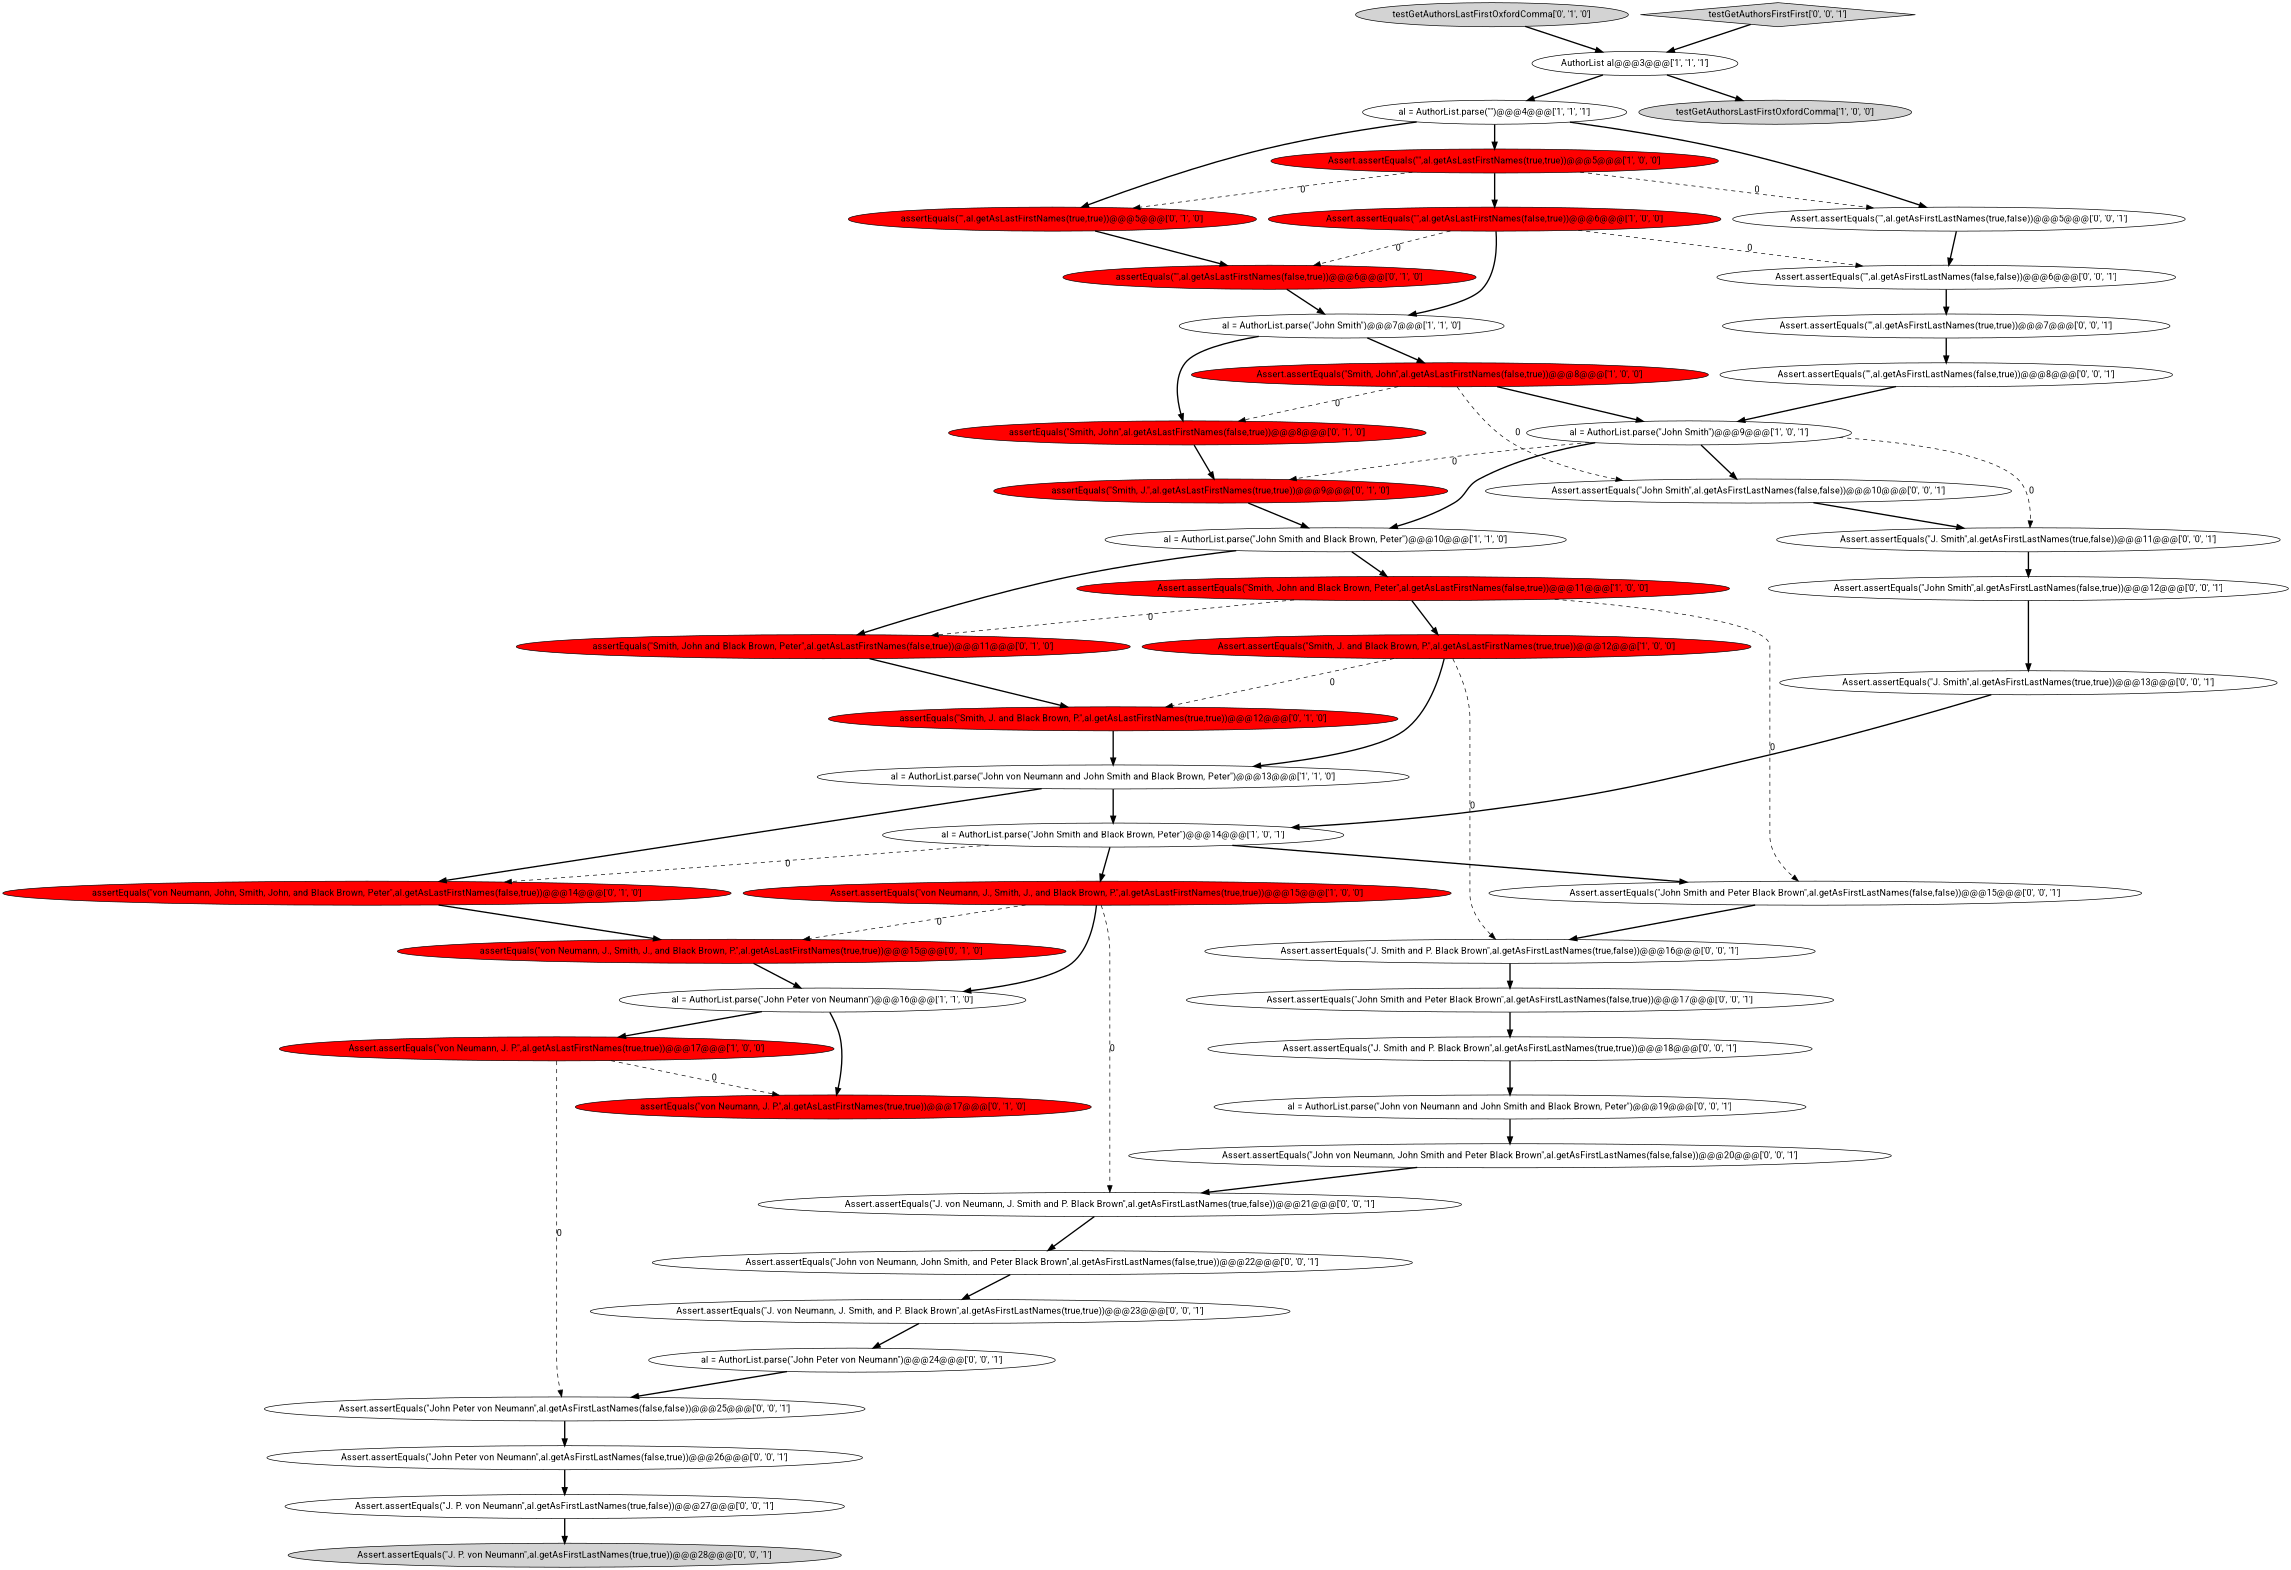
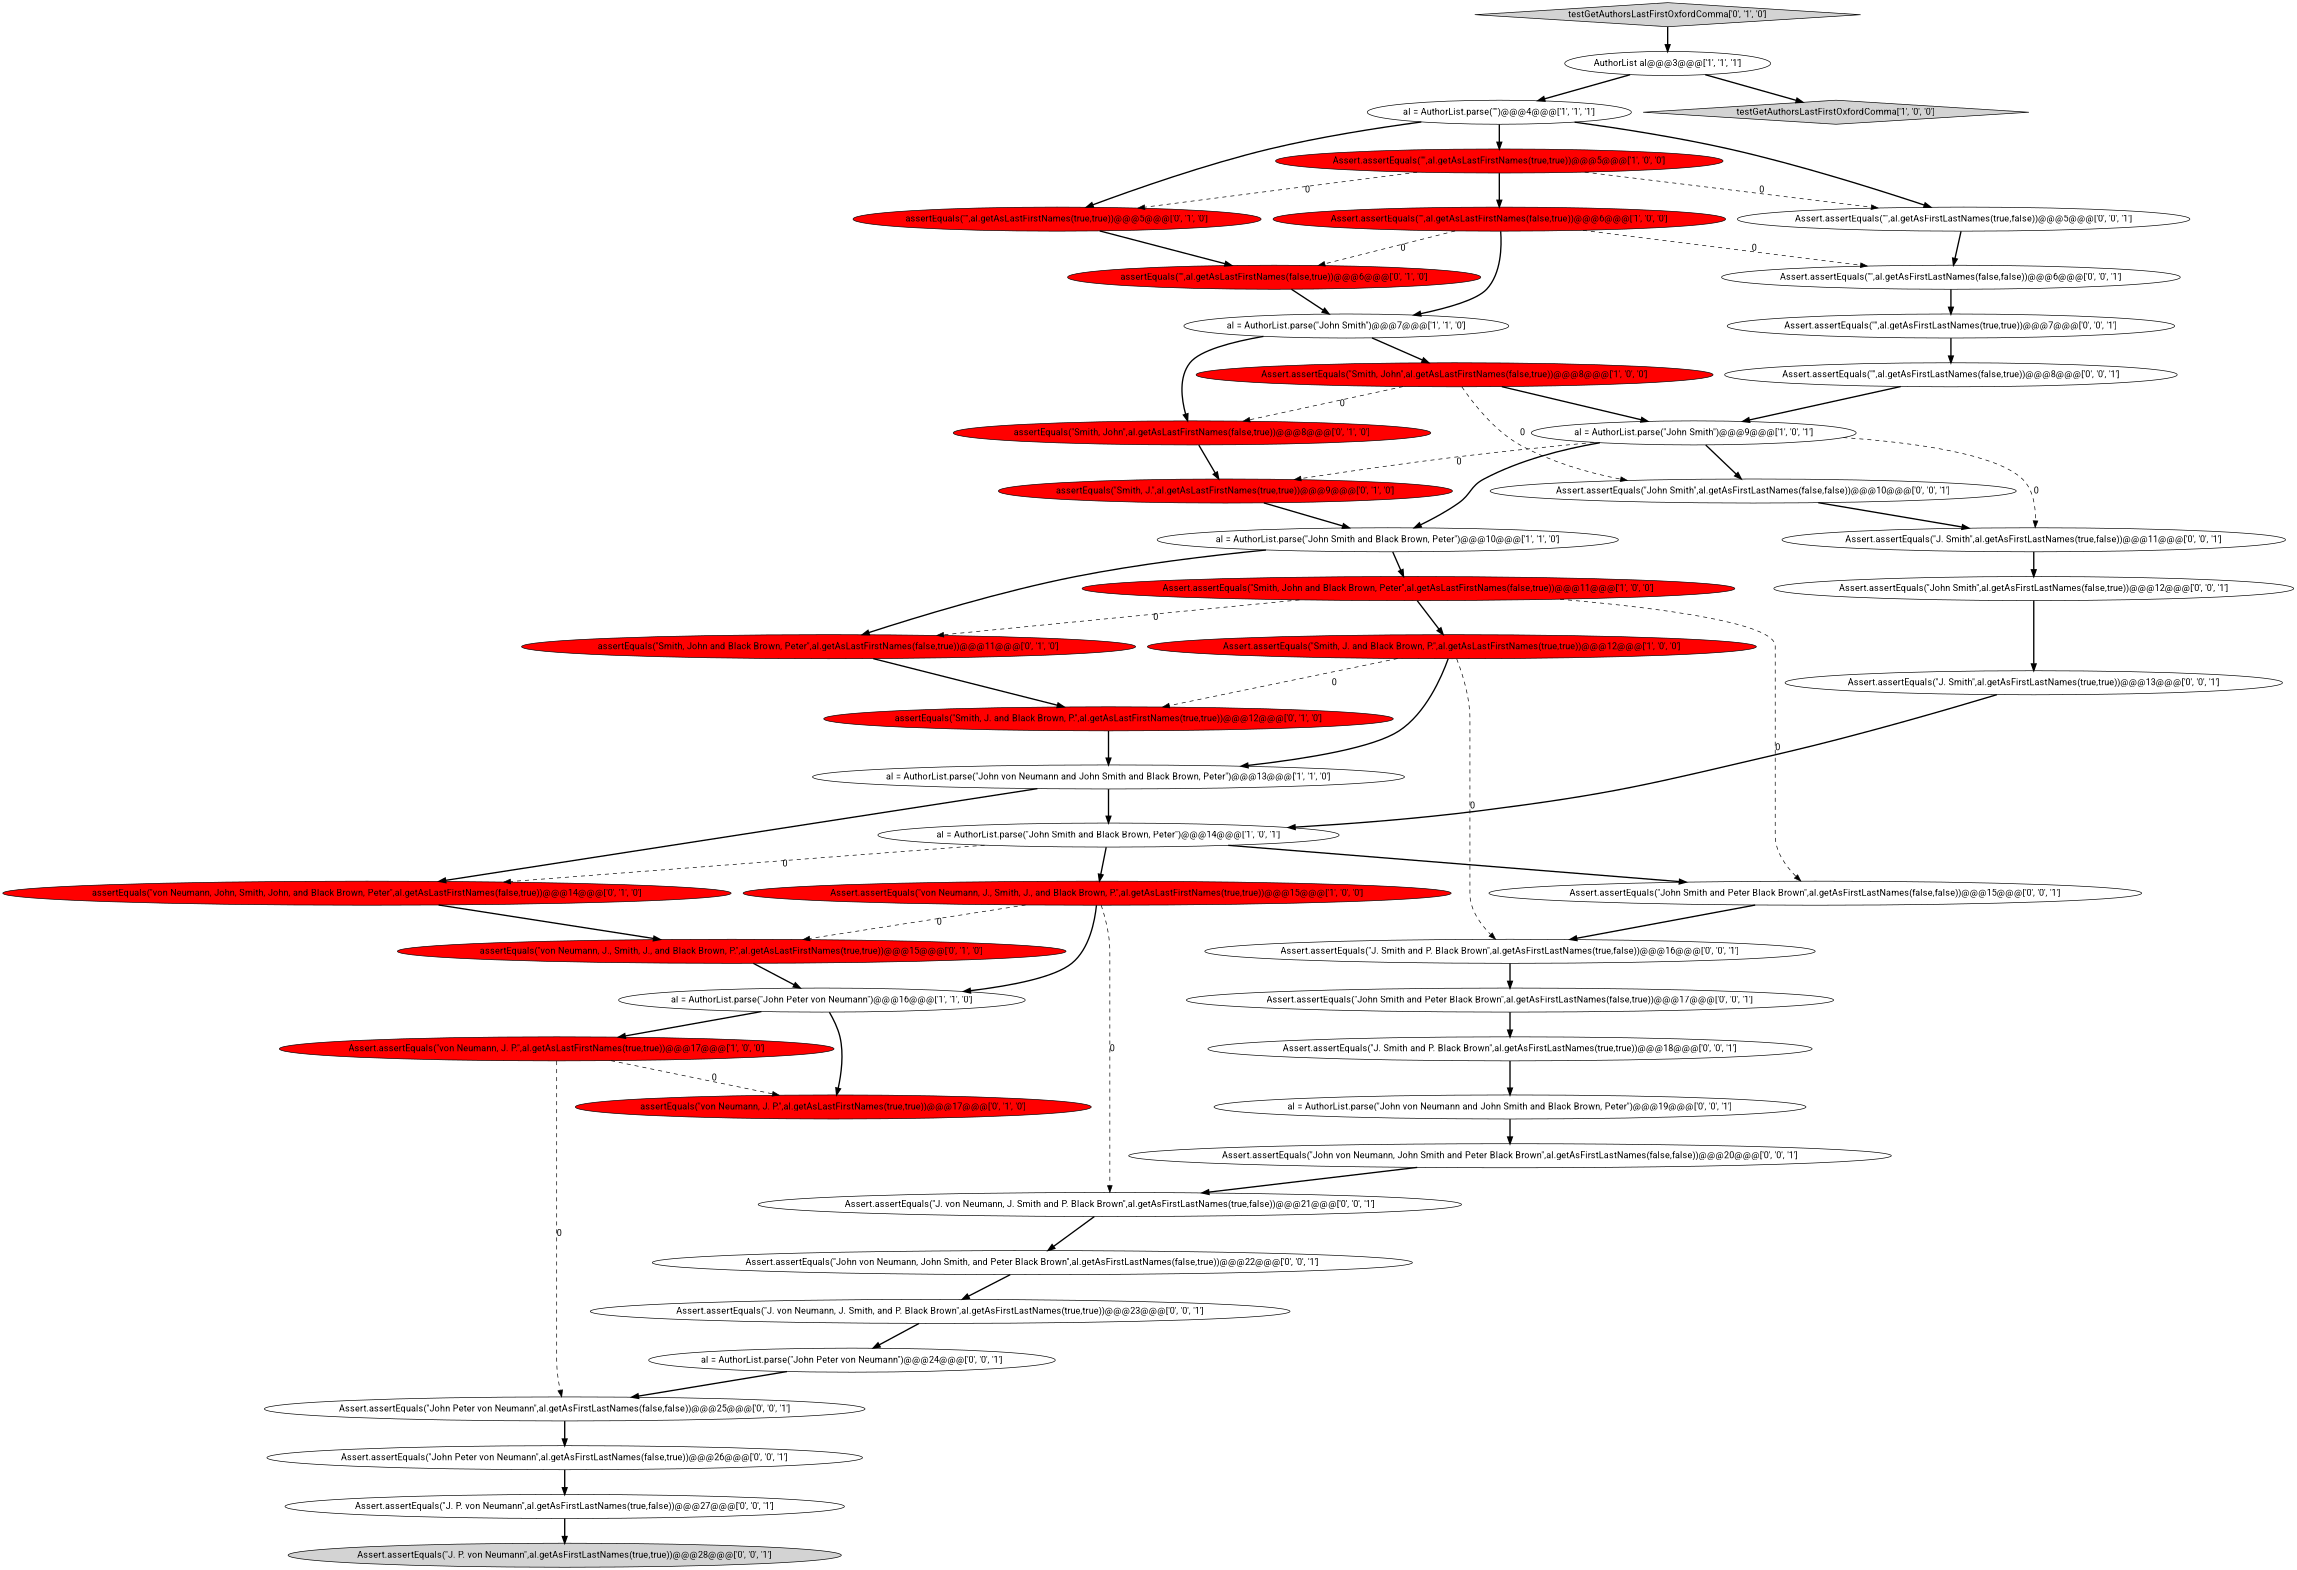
node "testGetAuthorsLastFirstOxfordComma['0', '1', '0']": shape ellipse -> diamond
node "testGetAuthorsFirstFirst['0', '0', '1']": removed
node "testGetAuthorsLastFirstOxfordComma['1', '0', '0']": shape ellipse -> diamond
